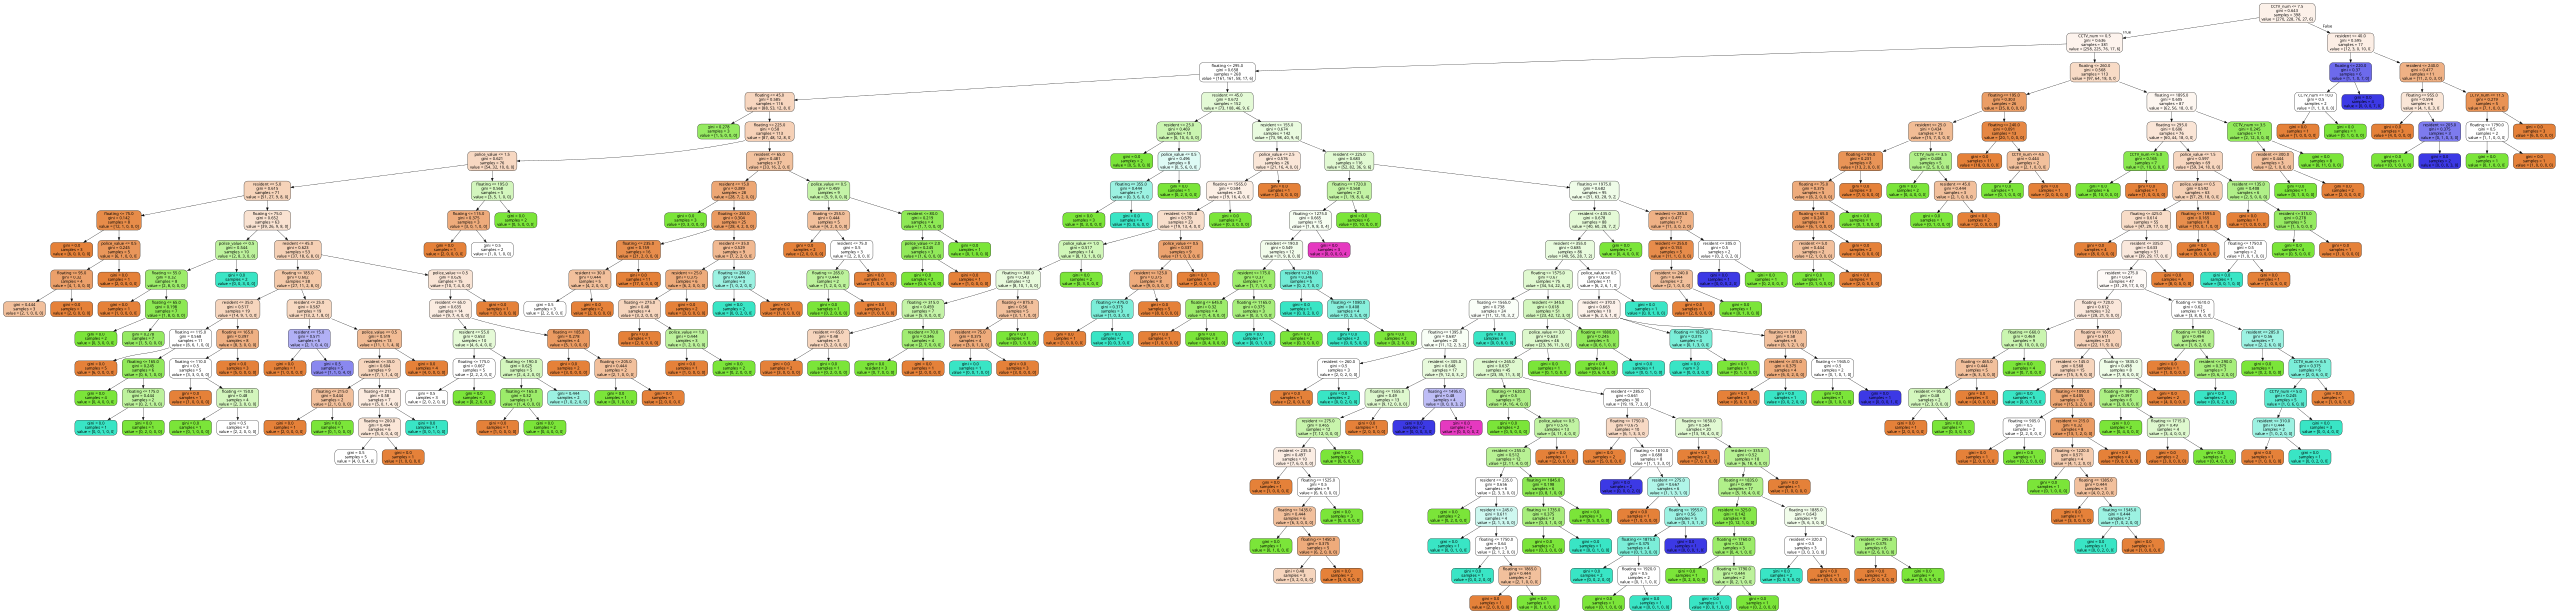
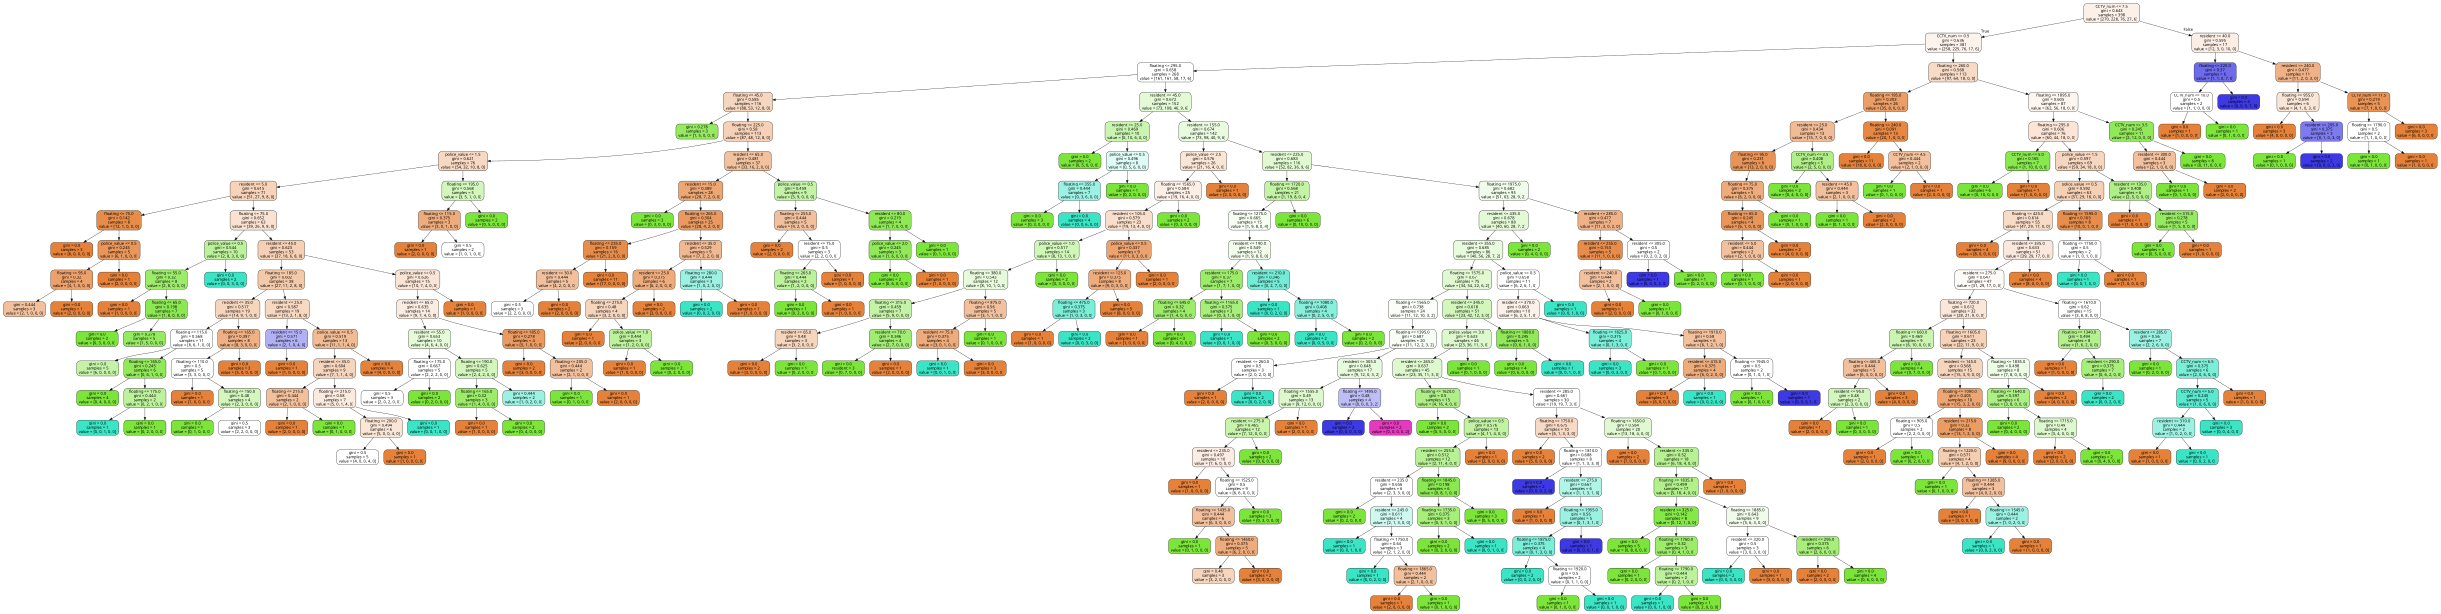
node "gini = 0.0 samples = 3 value = [7, 0, 0, 0, 0]": removed
node "gini = 0.0 samples = 3 value = [0, 0, 0, 0, 4]": removed
node "gini = 0.0 samples = 6 value = [9, 0, 0, 0, 0]": removed
node "gini = 0.278 samples = 7 value = [1, 5, 0, 0, 0]": label "gini = 0.278 samples = 7 value = [1, 5, 0, 0, 0]" -> "gini = 0.278 samples = 5 value = [1, 5, 0, 0, 0]"
node "gini = 0.0 samples = 4 value = [0, 0, 8, 0, 0]": removed
node "gini = 0.0 samples = 5 value = [6, 0, 0, 0, 0]": fillcolor #e58139 -> #c4f3a7
node "gini = 0.5 samples = 5 value = [1, 1, 0, 4, 0]": removed
node "gini = 0.0 num = 3 value = [0, 0, 3, 0, 0]": label "gini = 0.0 num = 3 value = [0, 0, 3, 0, 0]" -> "gini = 0.0 samples = 3 value = [0, 0, 3, 0, 0]"
node "gini = 0.0 samples = 5 value = [0, 0, 7, 0, 0]": removed
node "gini = 0.0 samples = 5 value = [0, 8, 0, 0, 0]": added
